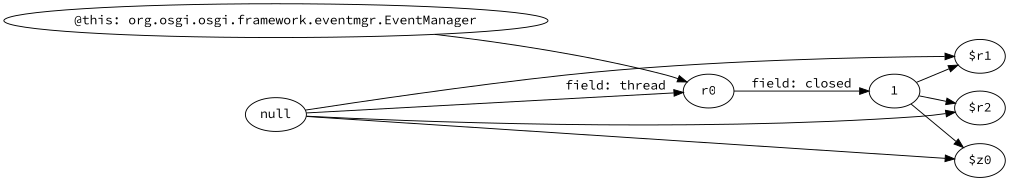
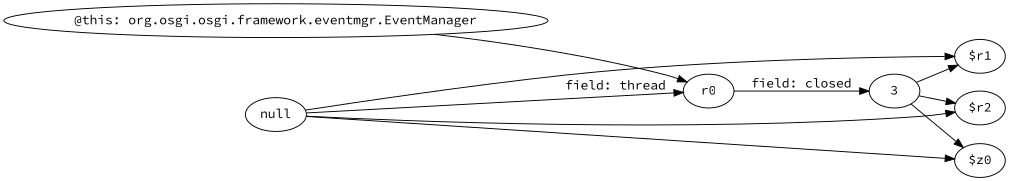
node "1": label "1" -> "3"
